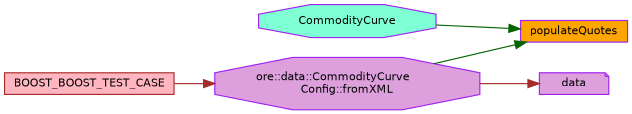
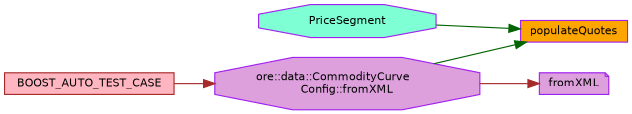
node "CommodityCurve": label "CommodityCurve" -> "PriceSegment"
node "BOOST_BOOST_TEST_CASE": label "BOOST_BOOST_TEST_CASE" -> "BOOST_AUTO_TEST_CASE"
node "data": label "data" -> "fromXML"
